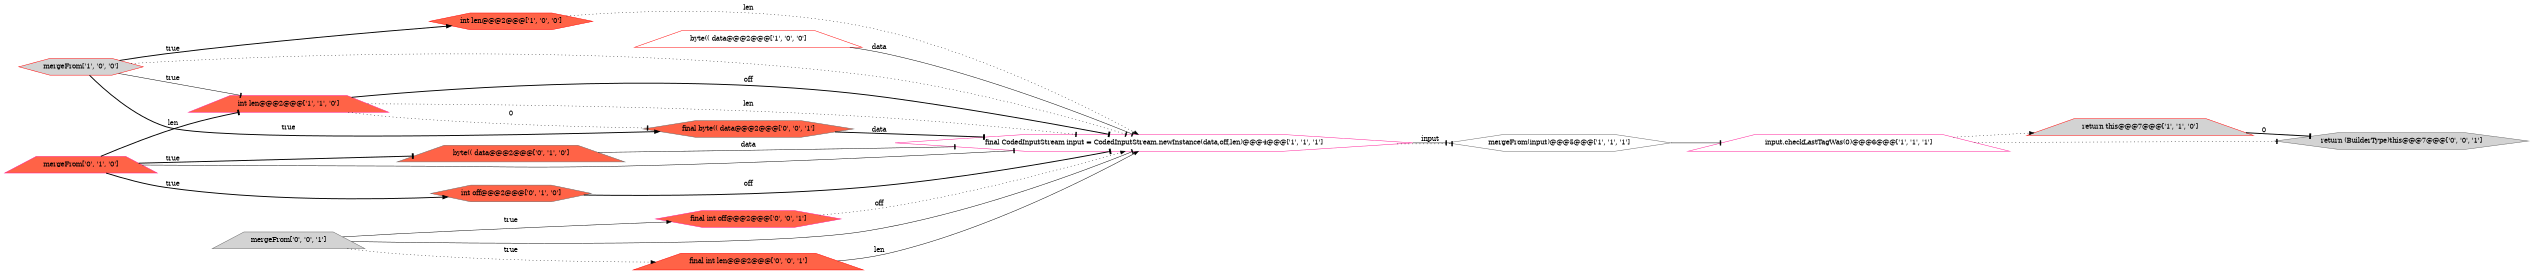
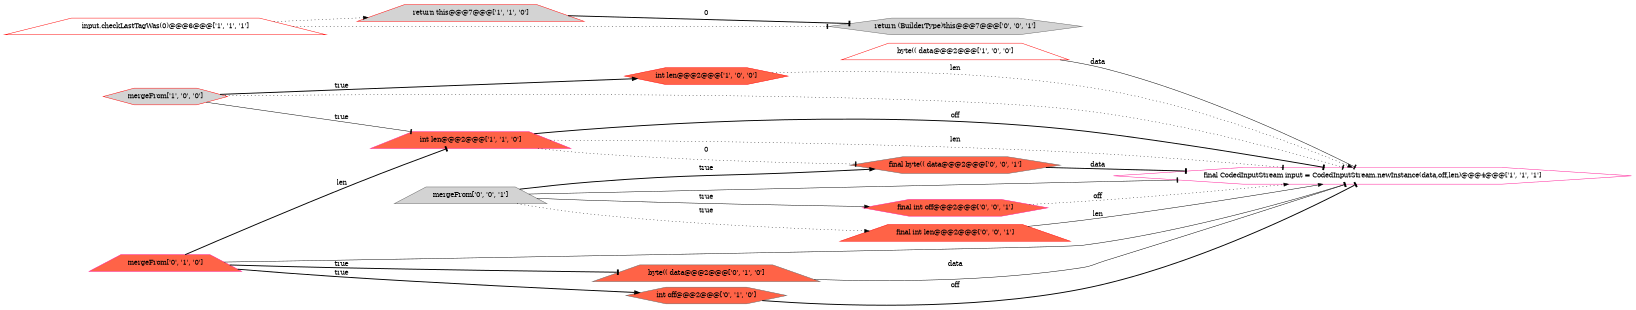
edge "mergeFrom['1', '0', '0']" -> "final byte(( data@@@2@@@['0', '0', '1']": now "mergeFrom['0', '0', '1']" -> "final byte(( data@@@2@@@['0', '0', '1']"
node "mergeFrom(input)@@@5@@@['1', '1', '1']": removed
node "input.checkLastTagWas(0)@@@6@@@['1', '1', '1']": color deeppink -> red
